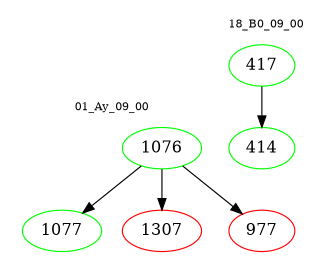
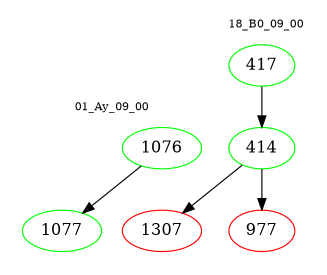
edge "1076" -> "977": now "414" -> "977"
edge "1076" -> "1307": now "414" -> "1307"
